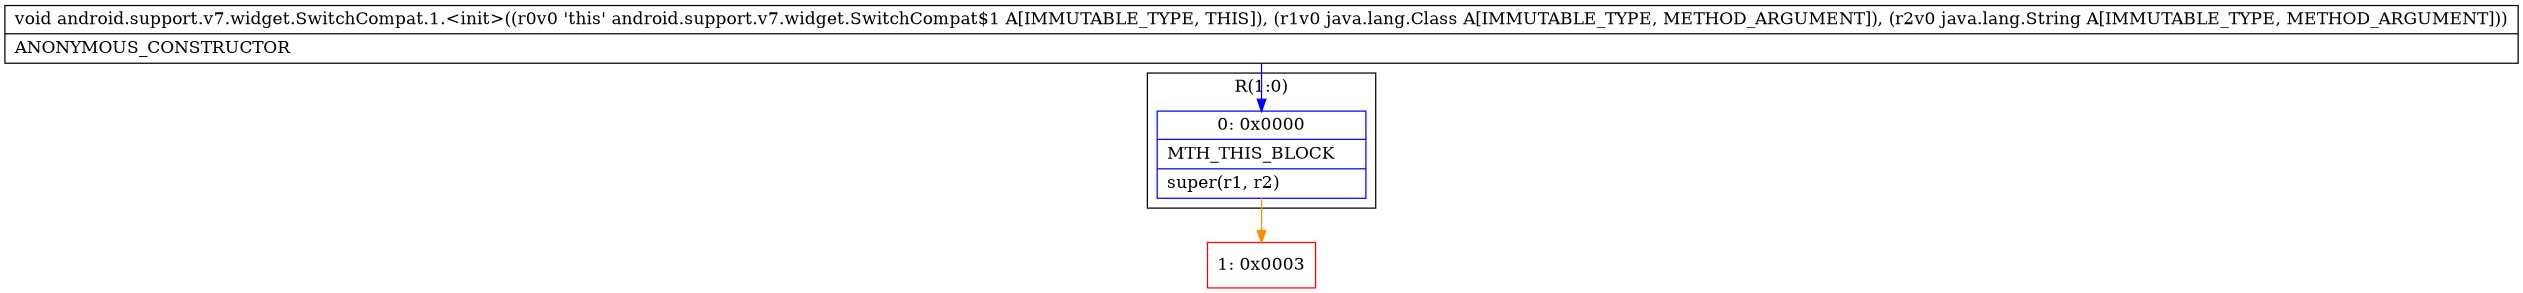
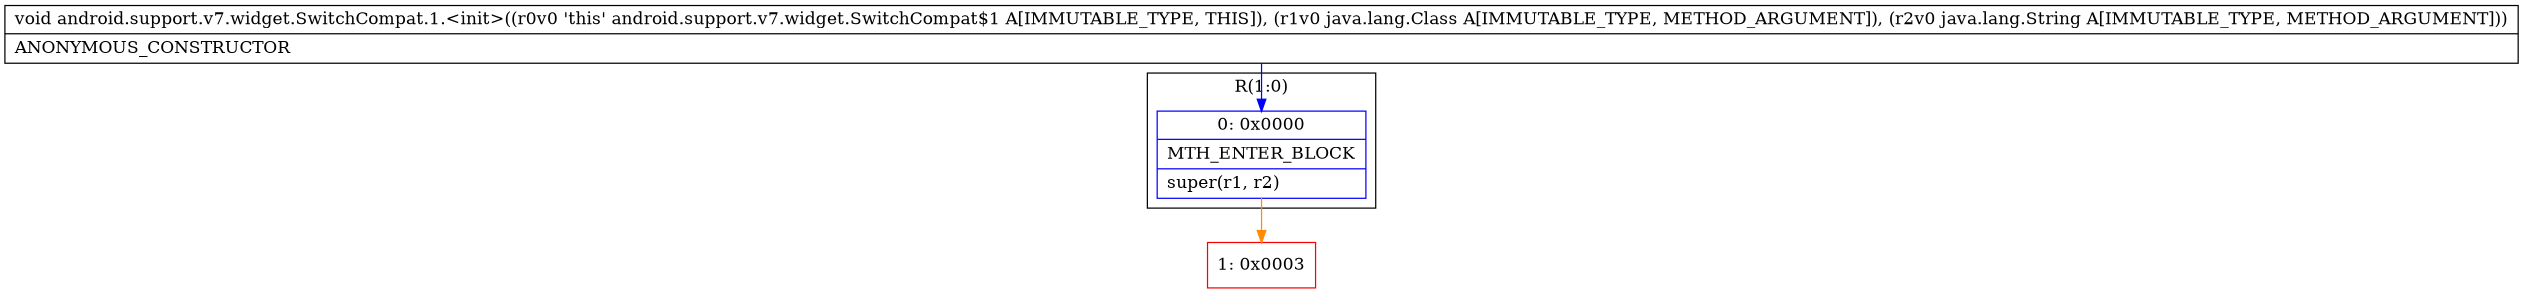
node "0: 0x0000": text "MTH_THIS_BLOCK" -> "MTH_ENTER_BLOCK"
